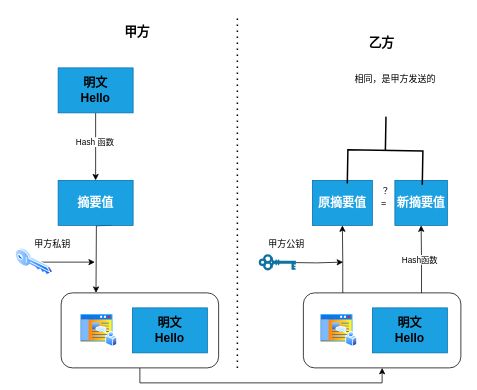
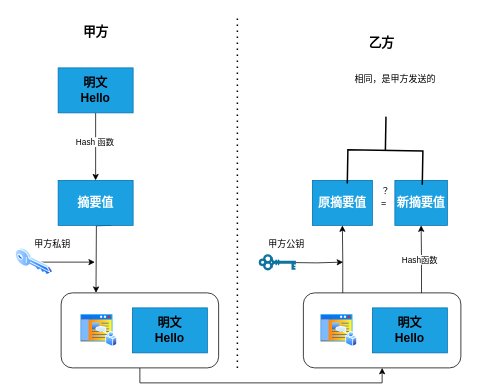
node "甲方": moved (137, 33) -> (96, 33)
